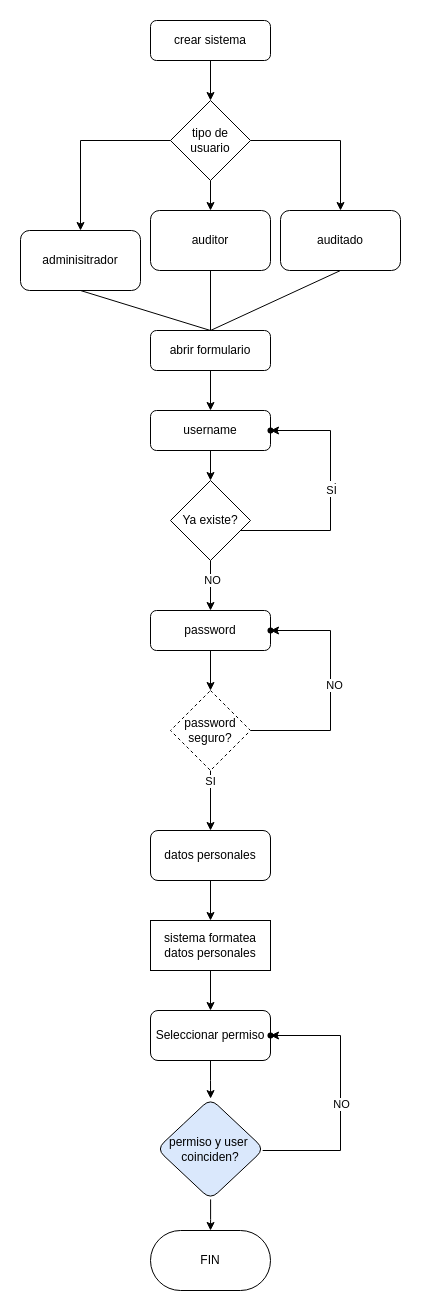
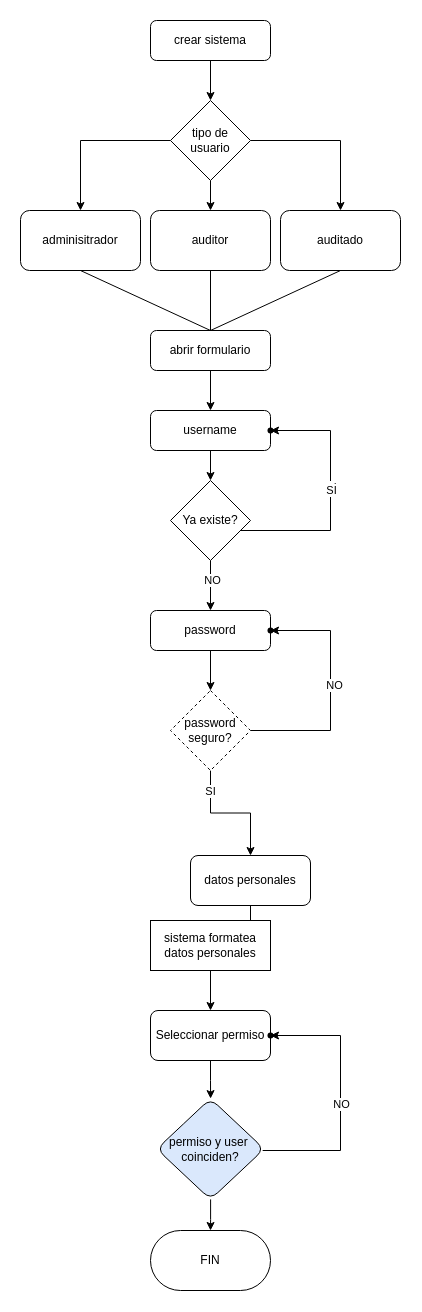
node "adminisitrador": moved (81, 261) -> (81, 241)
node "datos personales": moved (211, 856) -> (251, 881)
